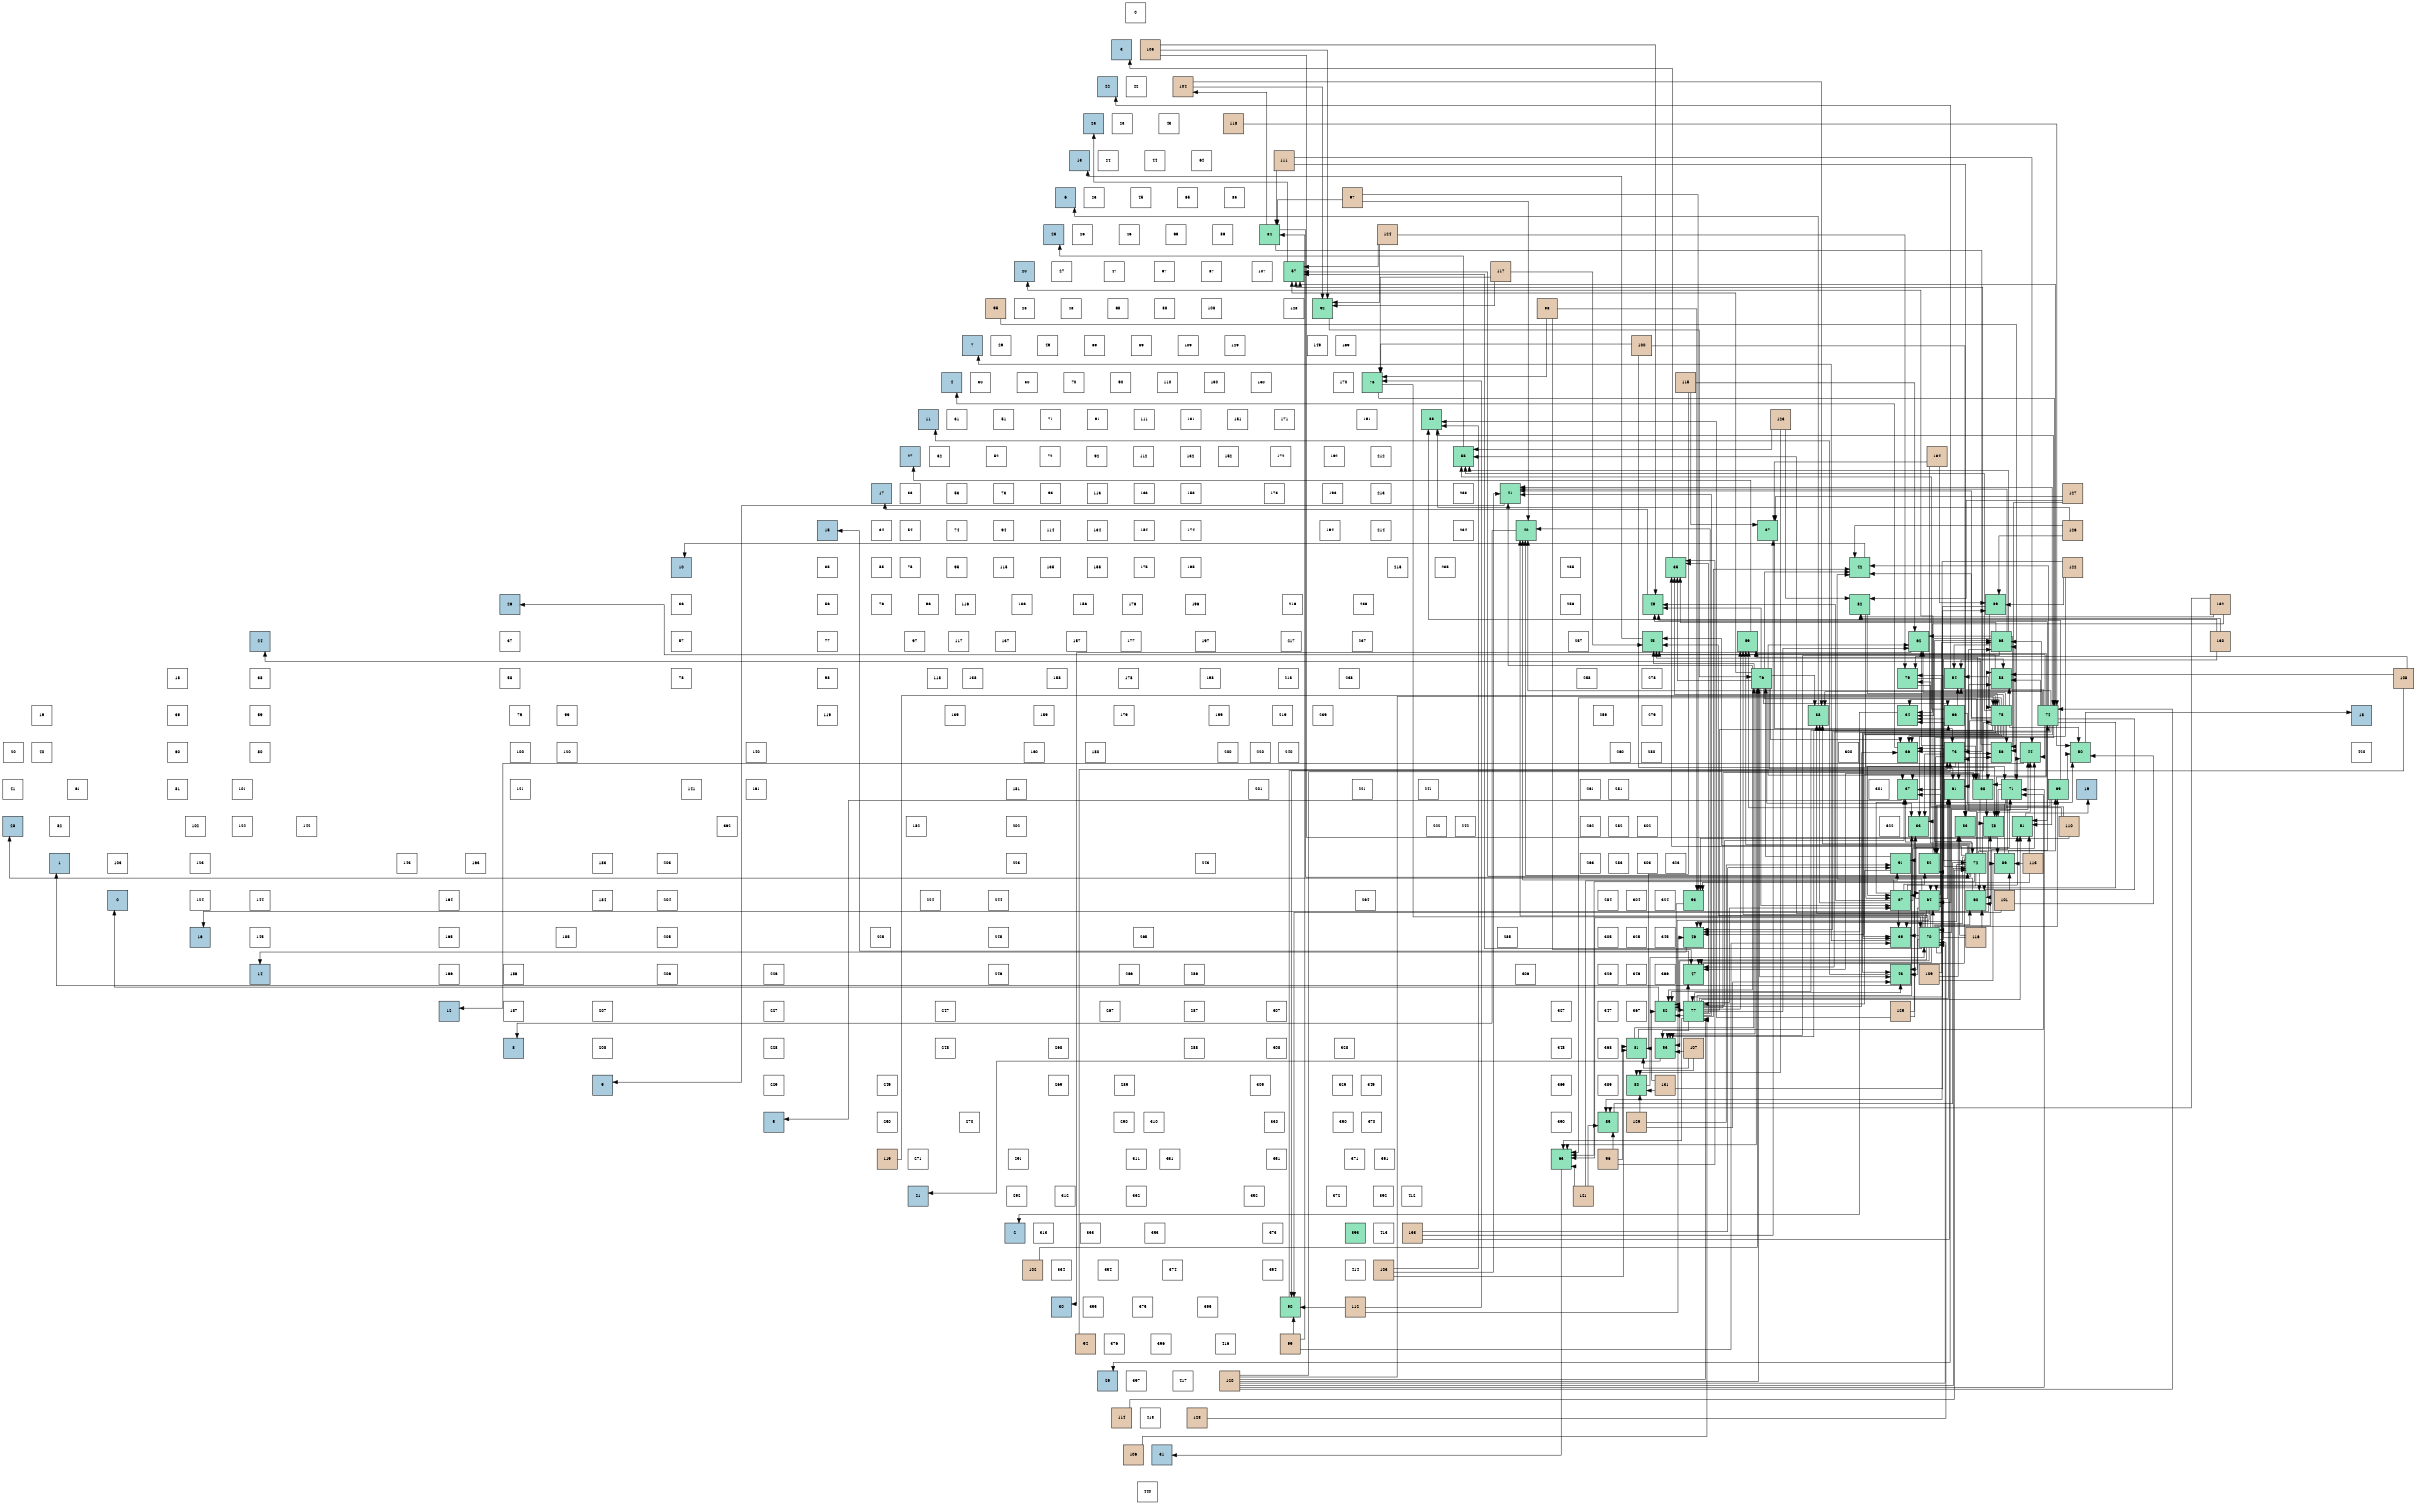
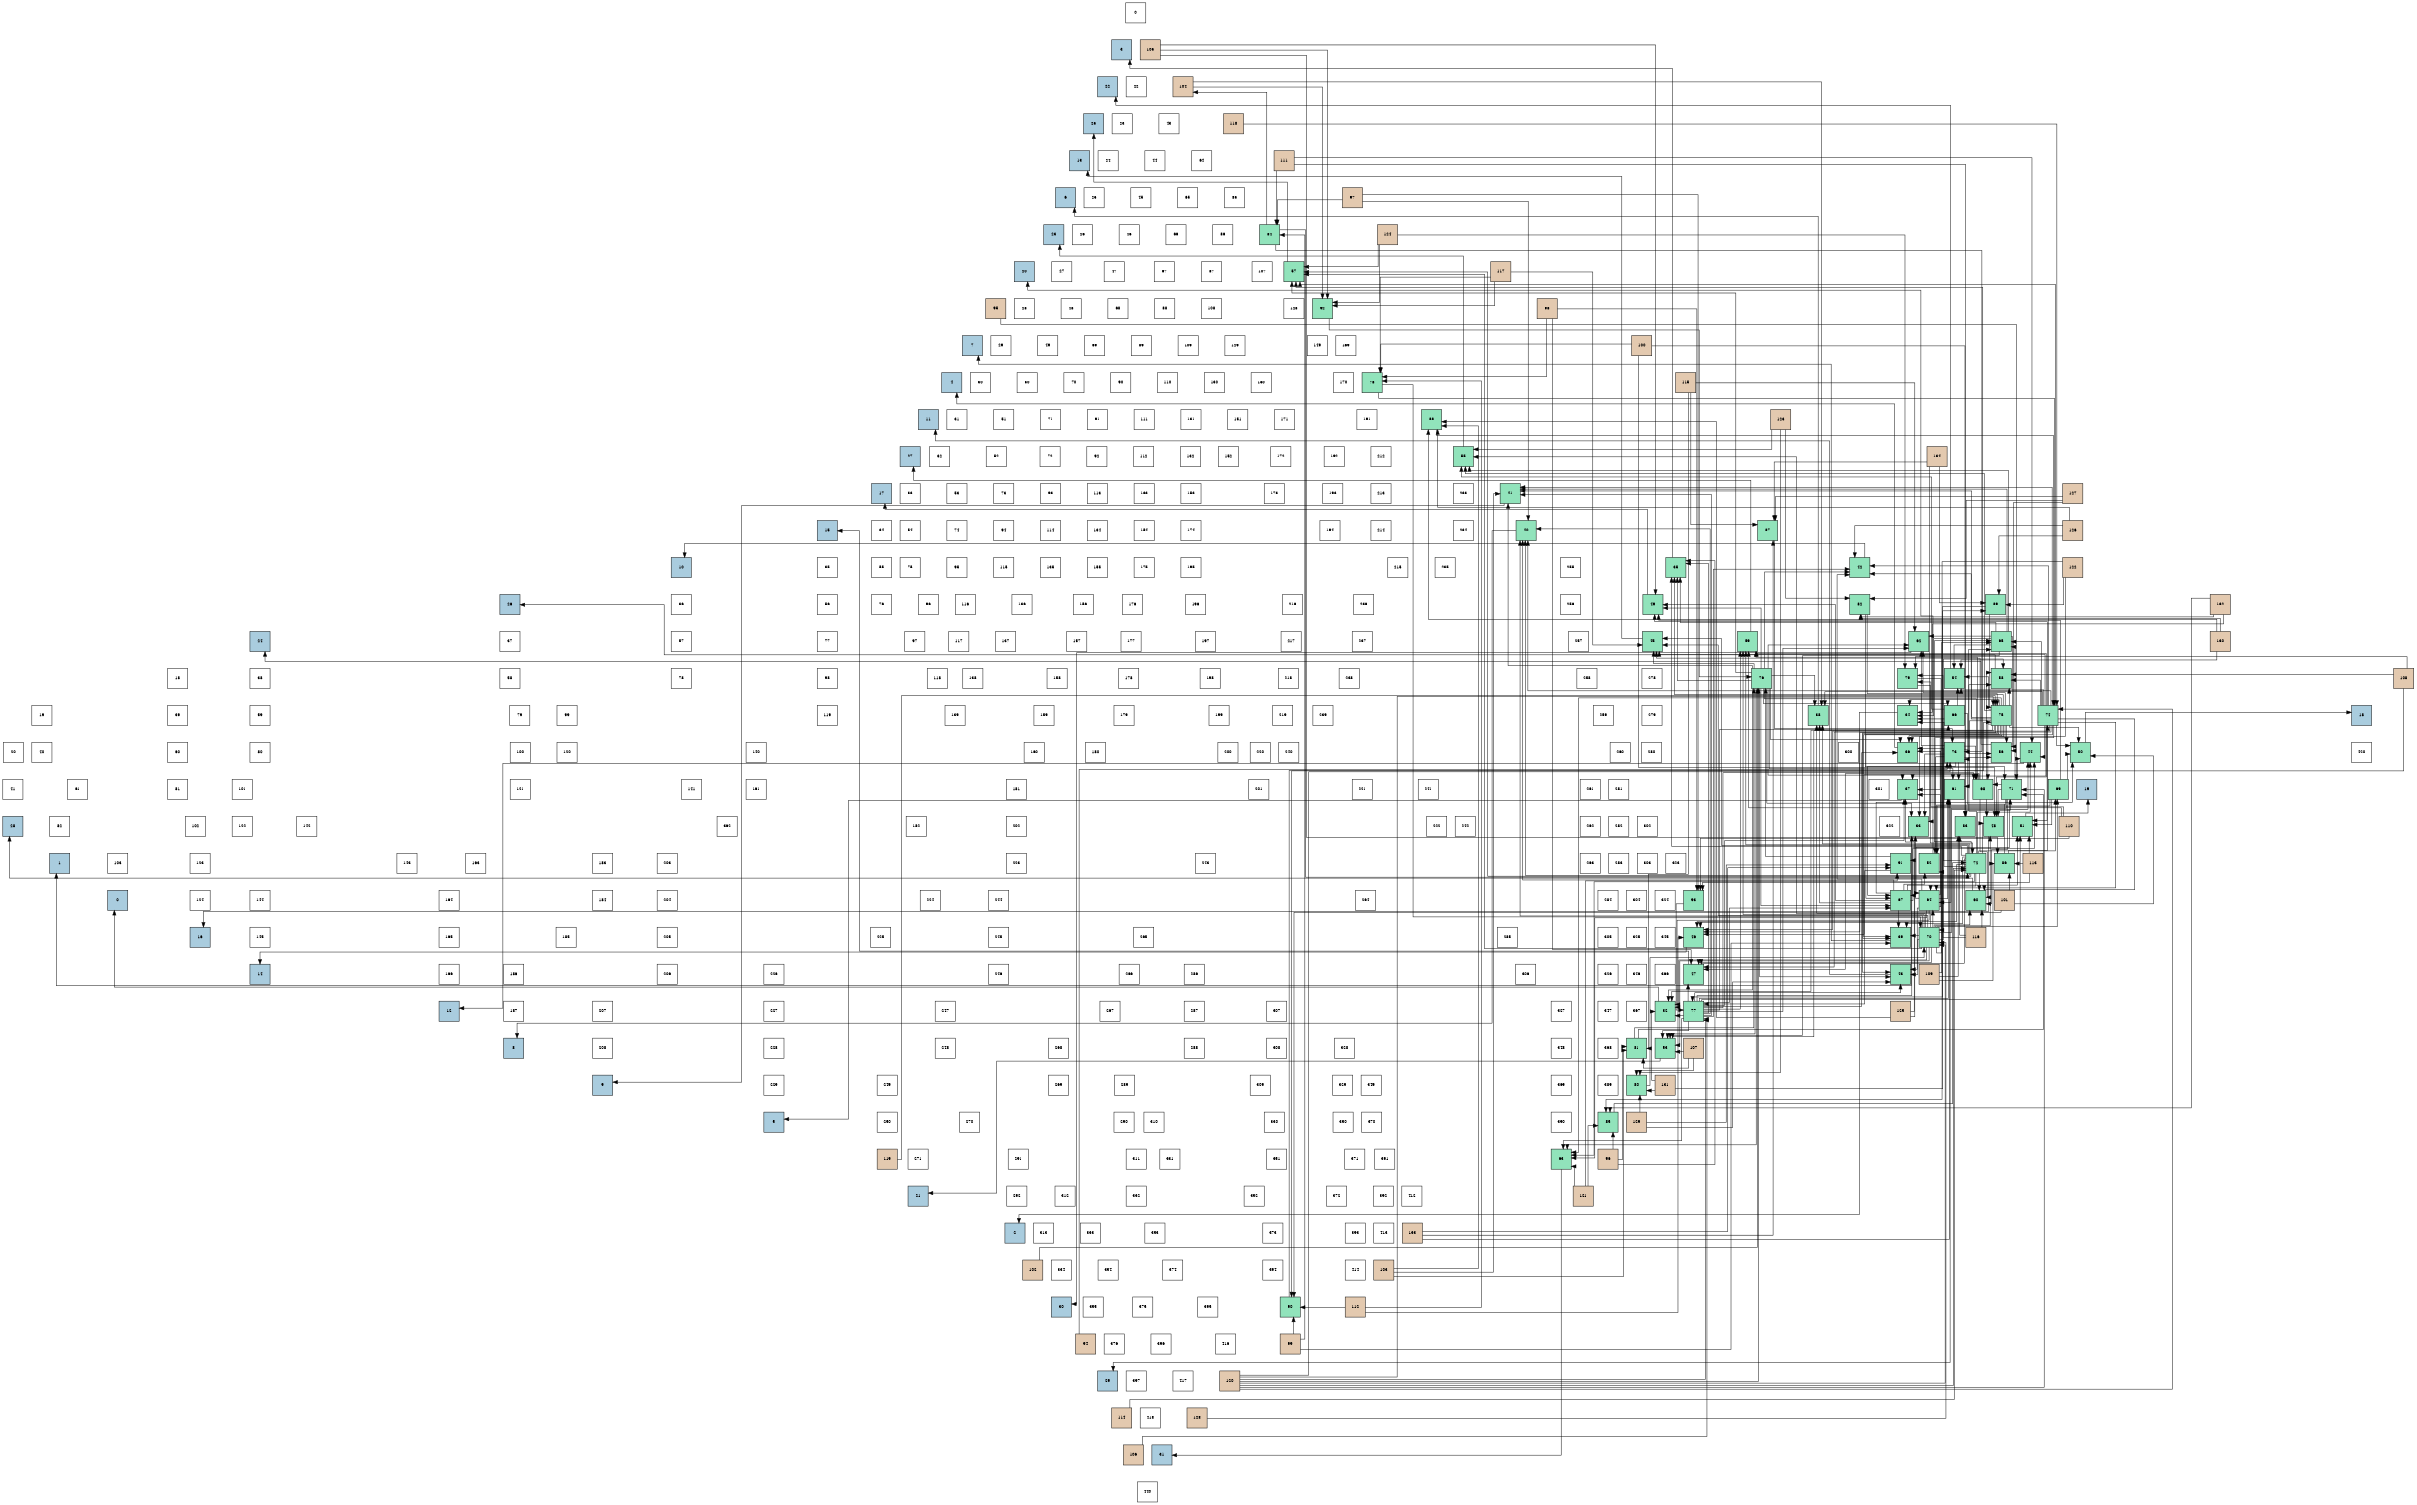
node "393": fillcolor #91e3bb -> #ffffff
